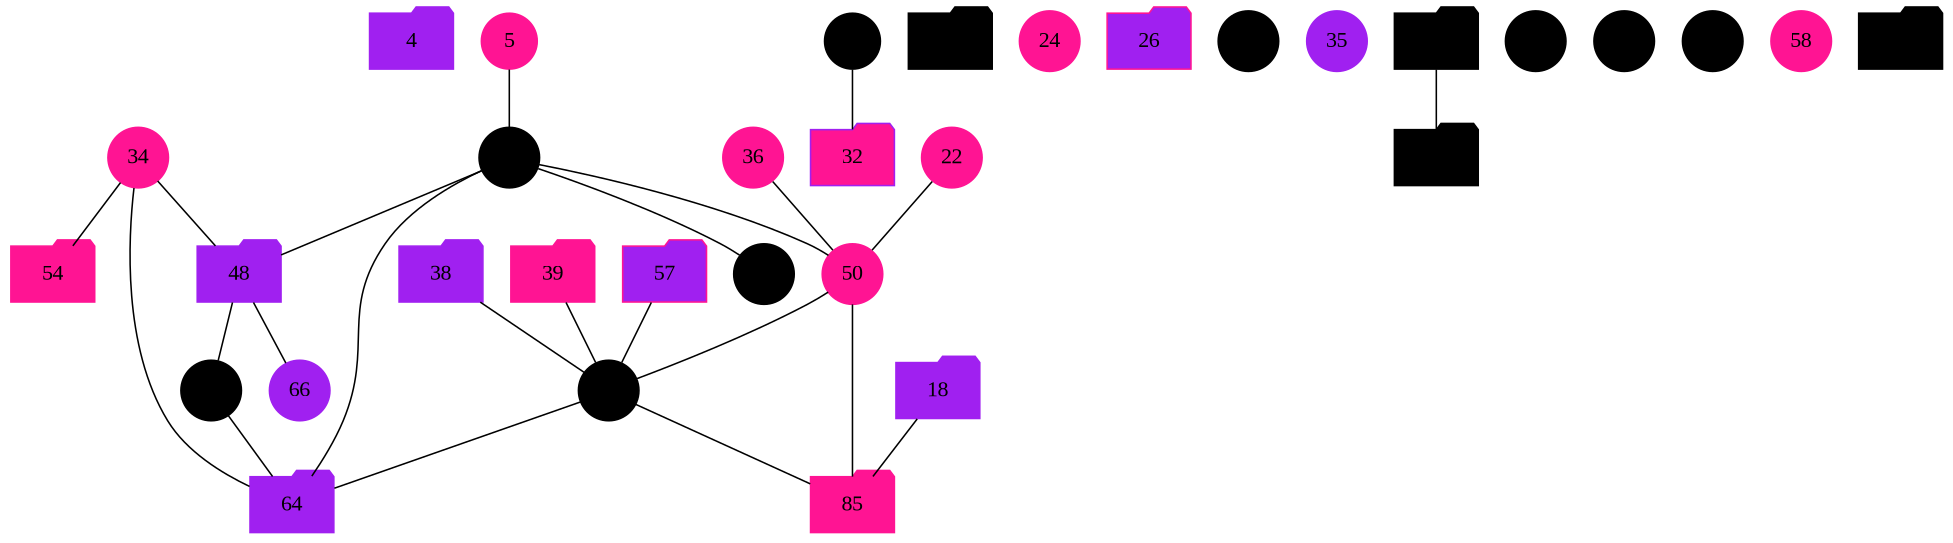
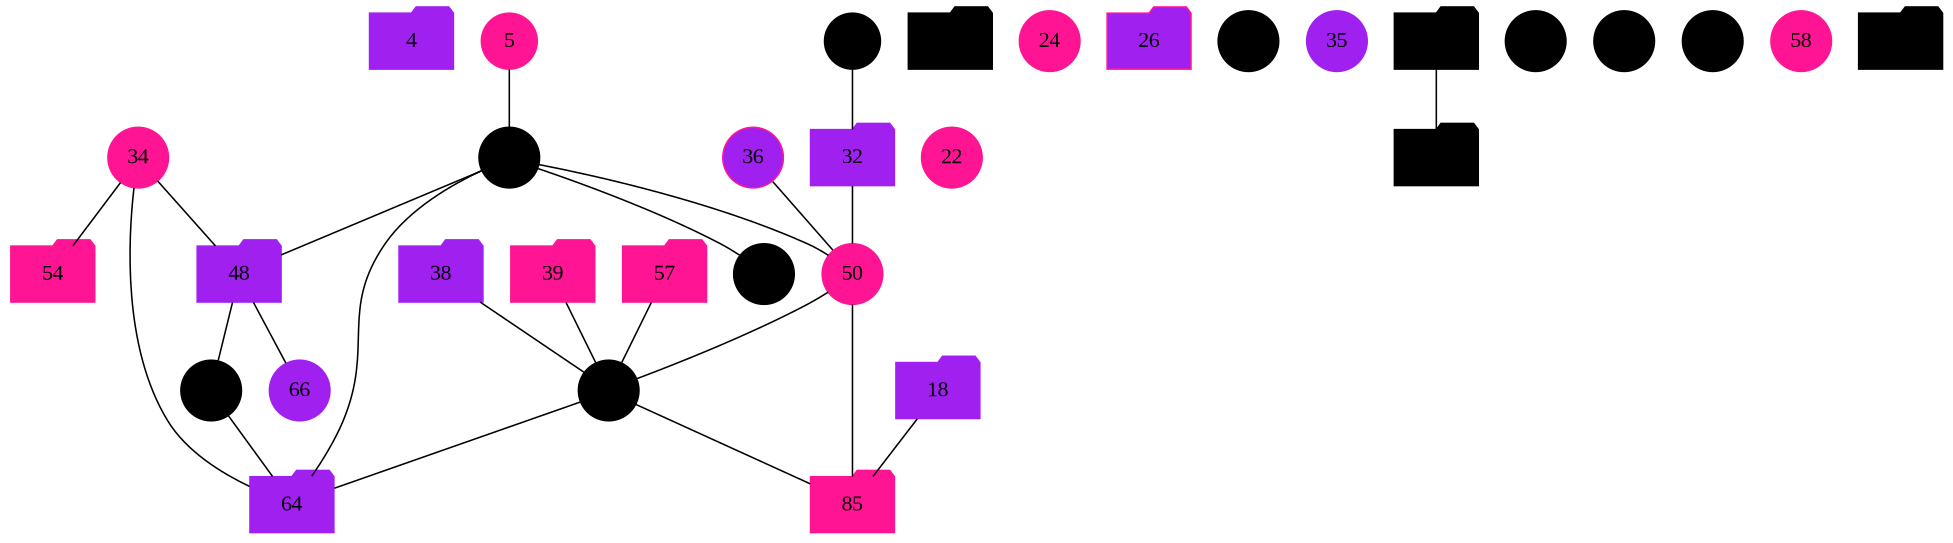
node "36": fillcolor deeppink -> purple
node "32": fillcolor deeppink -> purple
edge "22" -- "50": now "32" -- "50"
node "57": fillcolor purple -> deeppink
